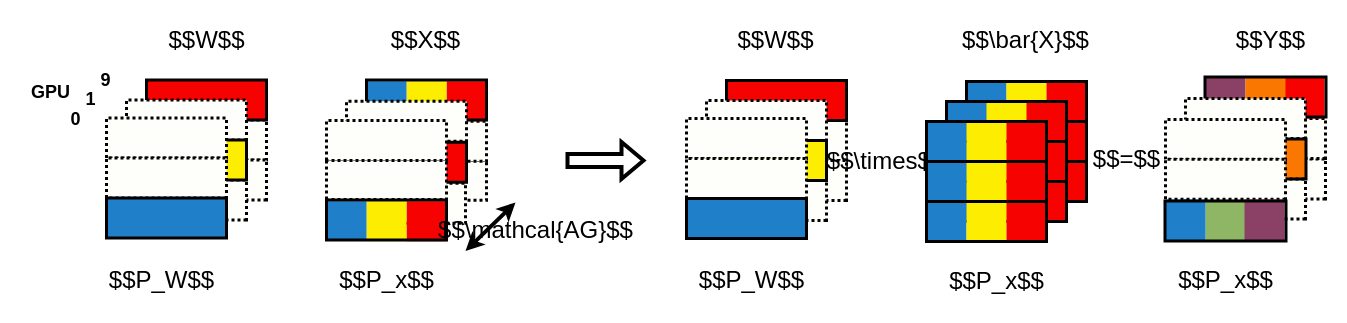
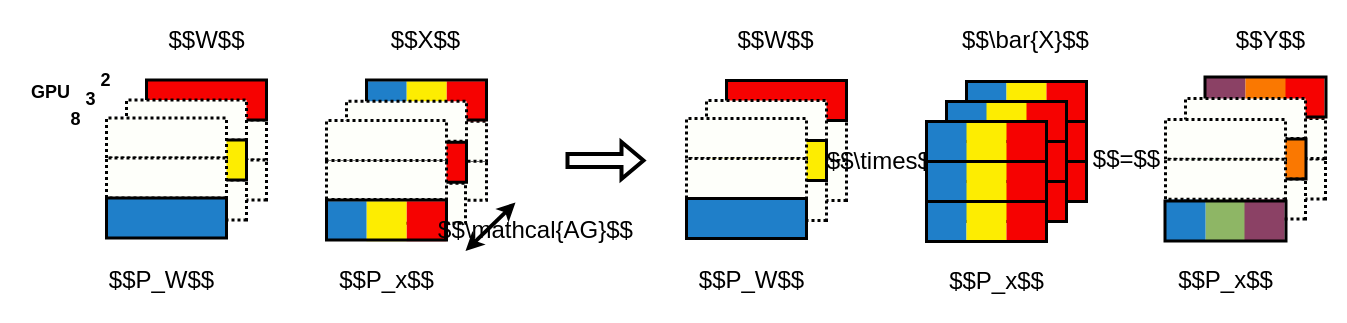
node "9": label "9" -> "2"
node "1": label "1" -> "3"
node "0": label "0" -> "8"
